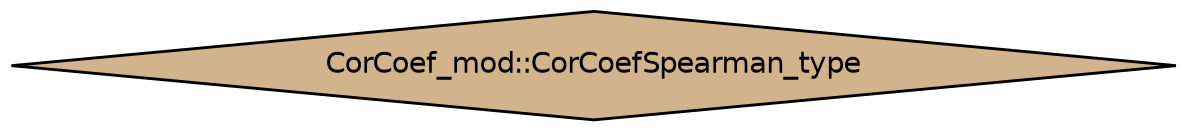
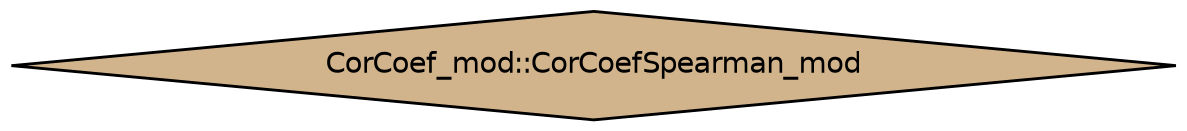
node "CorCoef_mod::CorCoefSpearman_type": label "CorCoef_mod::CorCoefSpearman_type" -> "CorCoef_mod::CorCoefSpearman_mod"
